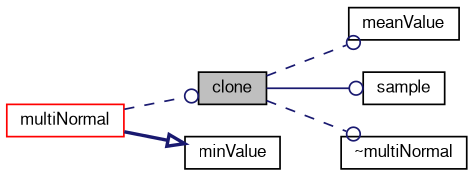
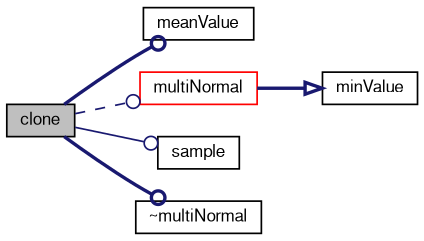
edge "clone" -> "meanValue": style dashed -> bold
edge "multiNormal" -> "clone": reversed
edge "clone" -> "~multiNormal": style dashed -> bold
